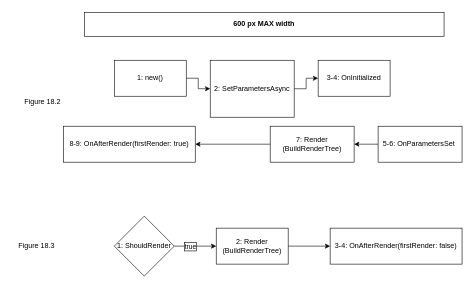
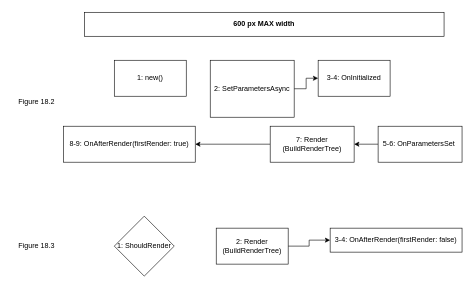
edge "1: new()" -> "2: SetParametersAsync": removed
node "Figure 18.2": moved (42, 102) -> (36, 102)
edge "1: ShouldRender" -> "2: Render (BuildRenderTree)": removed, label "true"
node "3-4: OnAfterRender(firstRender: false)": size 132x36 -> 132x24
